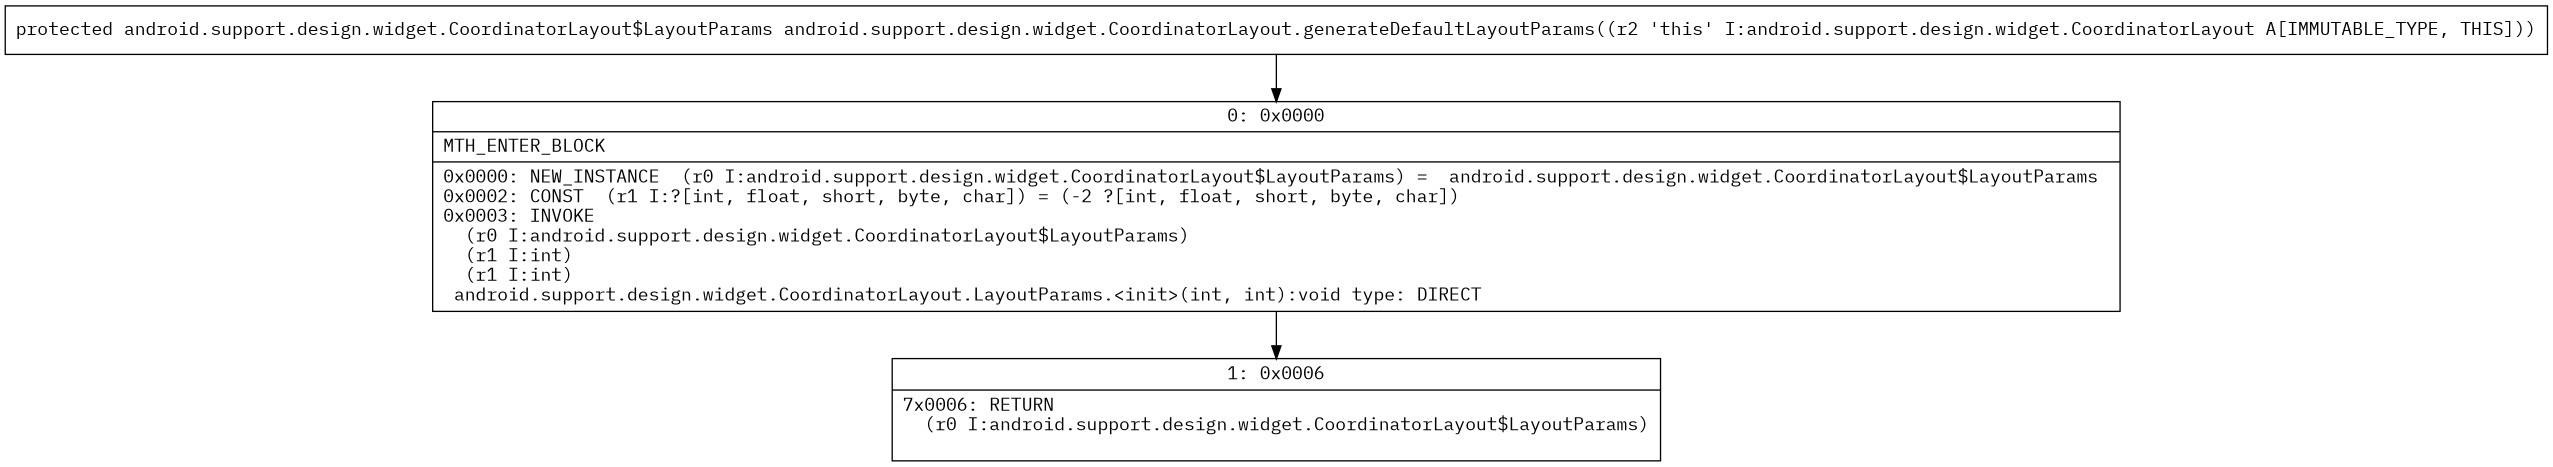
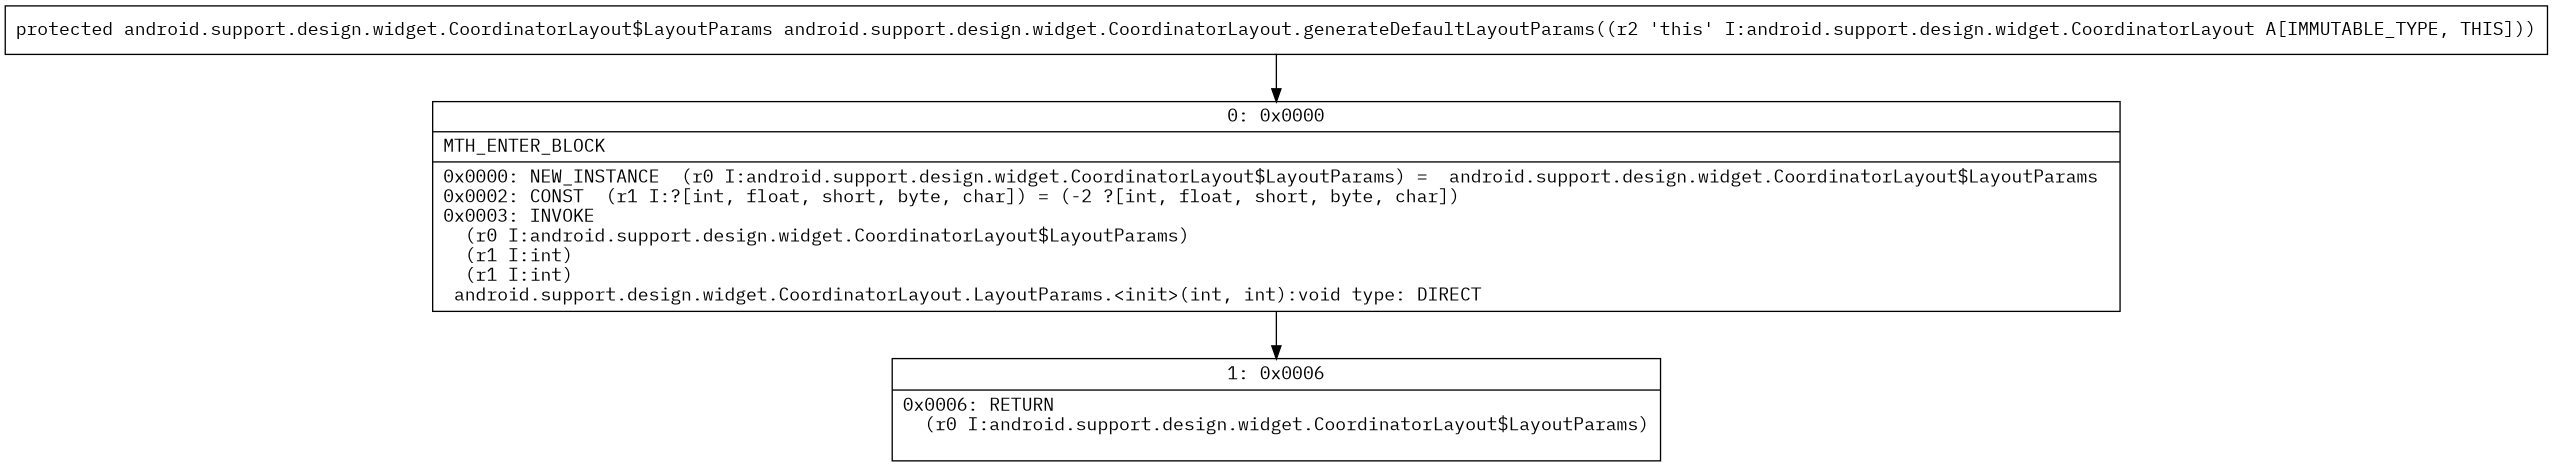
node "1: 0x0006": text "7x0006: RETURN" -> "0x0006: RETURN"
